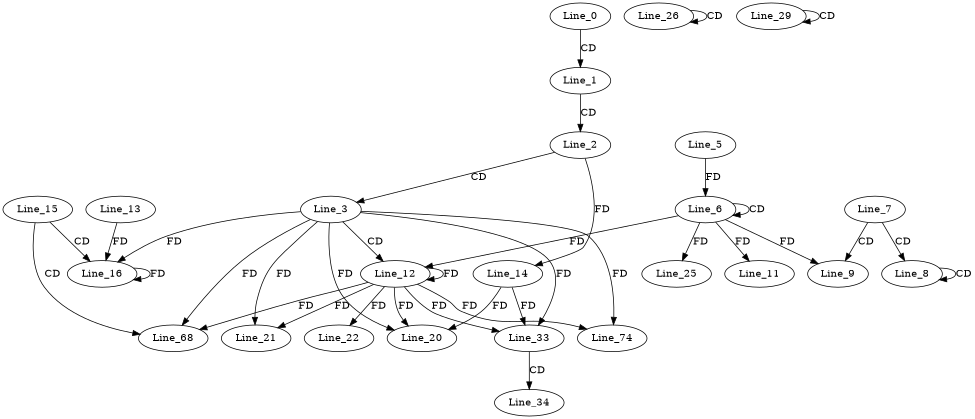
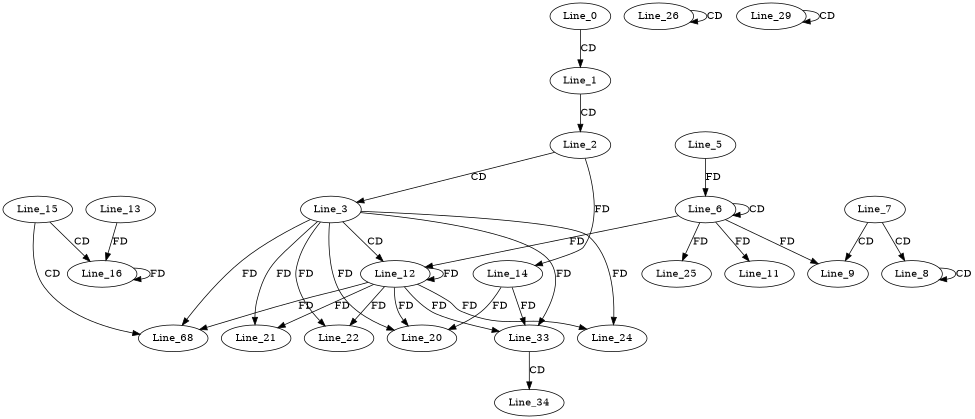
edge "Line_3" -> "Line_16": now "Line_3" -> "Line_22"
node "Line_74": label "Line_74" -> "Line_24"
